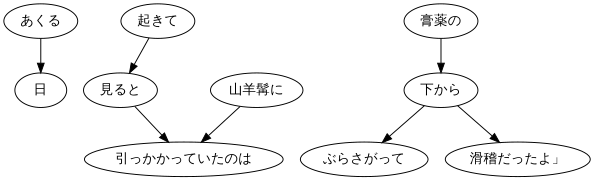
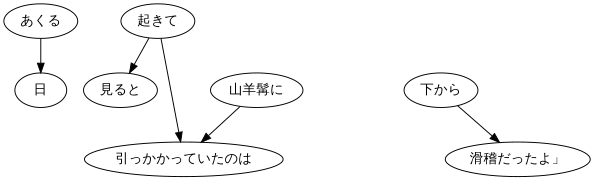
node "膏薬の": removed
edge "見ると" -> "引っかかっていたのは": now "起きて" -> "引っかかっていたのは"
node "ぶらさがって": removed
